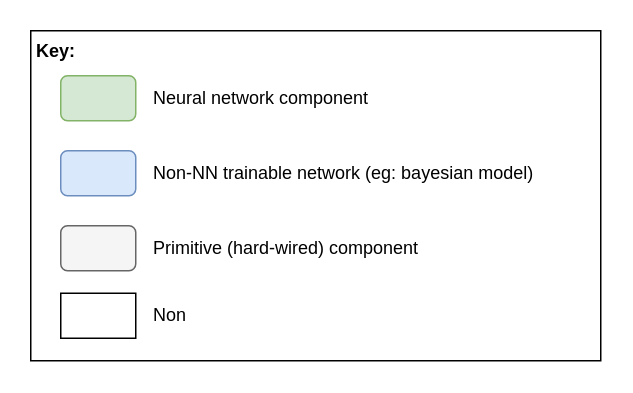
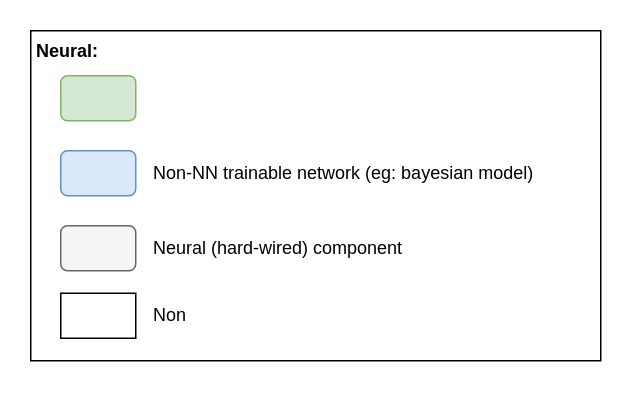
node "Key:": label "Key:" -> "Neural:"
node "Neural network component": removed
node "Primitive (hard-wired) component": label "Primitive (hard-wired) component" -> "Neural (hard-wired) component"
